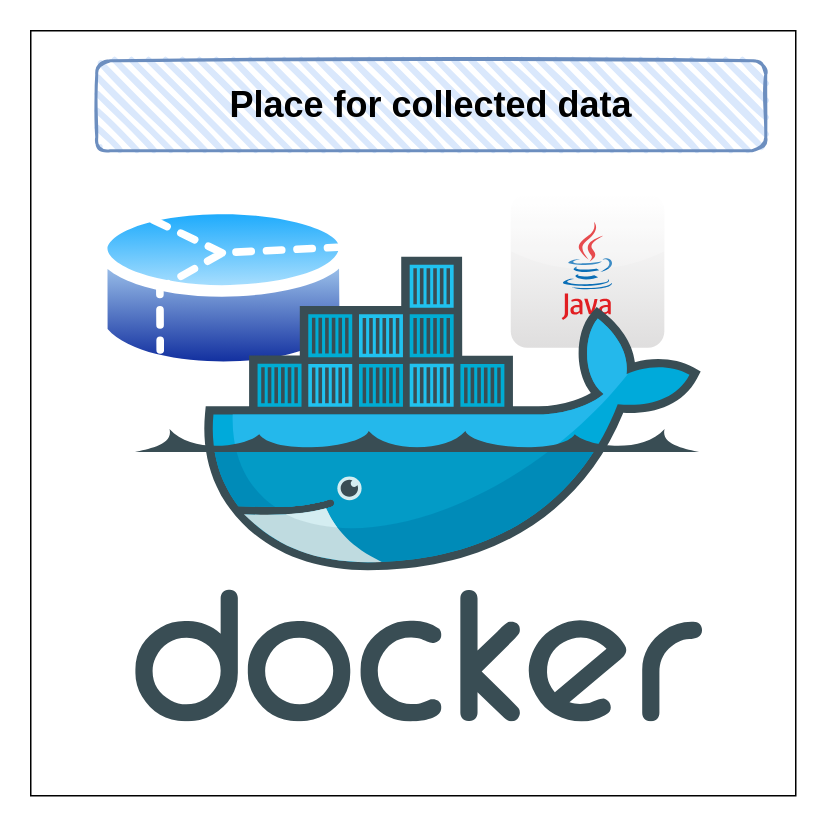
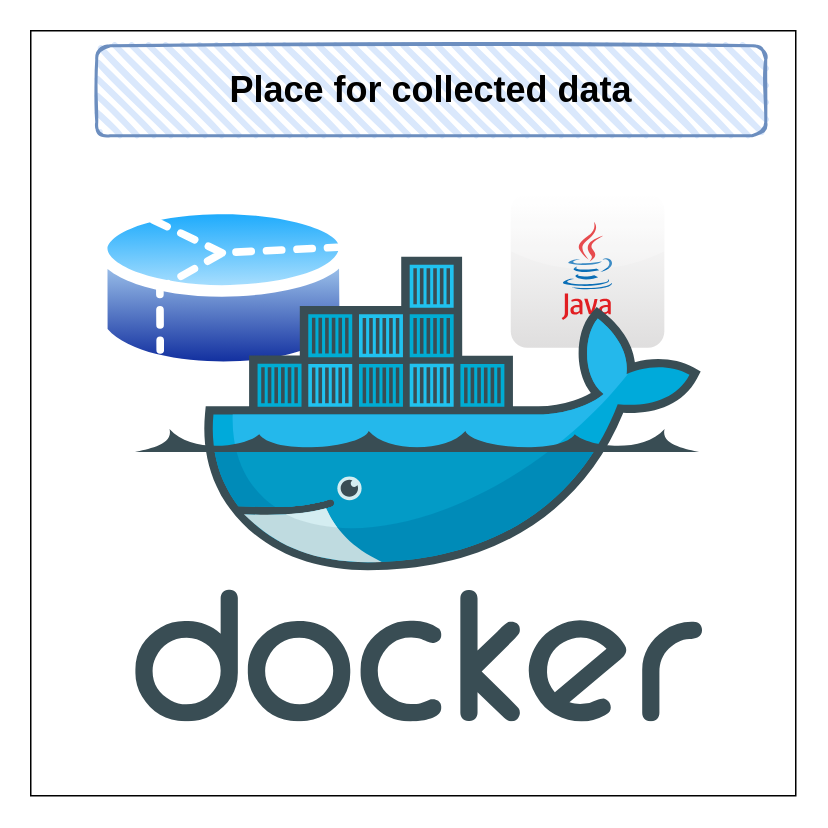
node "Place for collected data": moved (431, 106) -> (431, 91)
